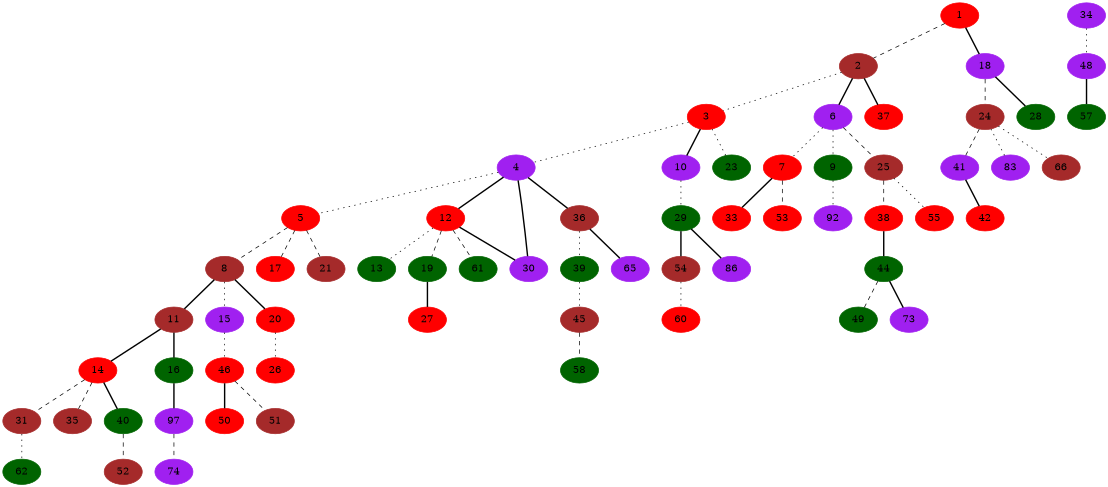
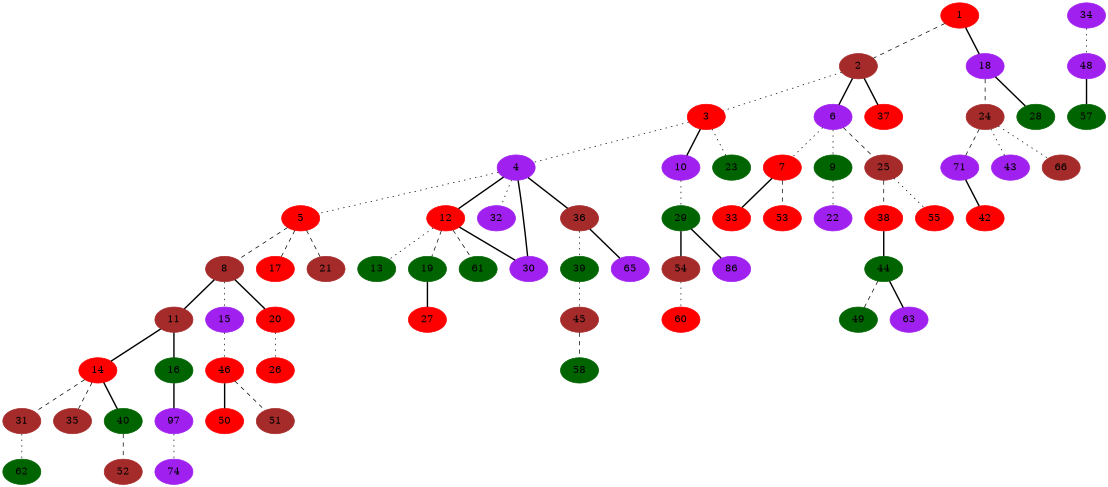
node "41": label "41" -> "71"
node "83": label "83" -> "43"
node "32": added
node "92": label "92" -> "22"
node "73": label "73" -> "63"
edge "97" -- "74": style dashed -> dotted
